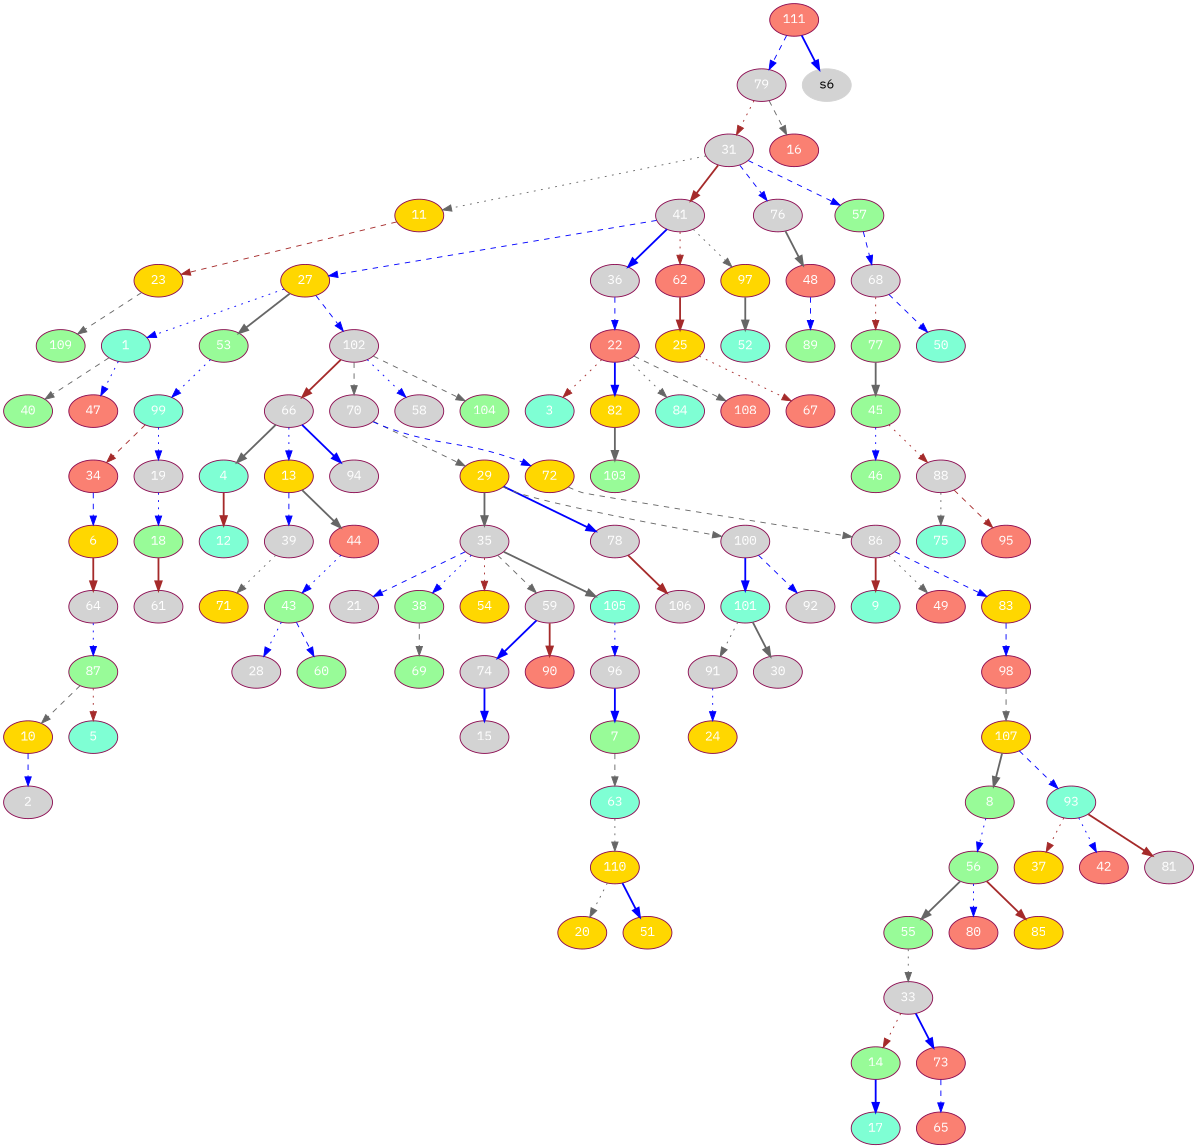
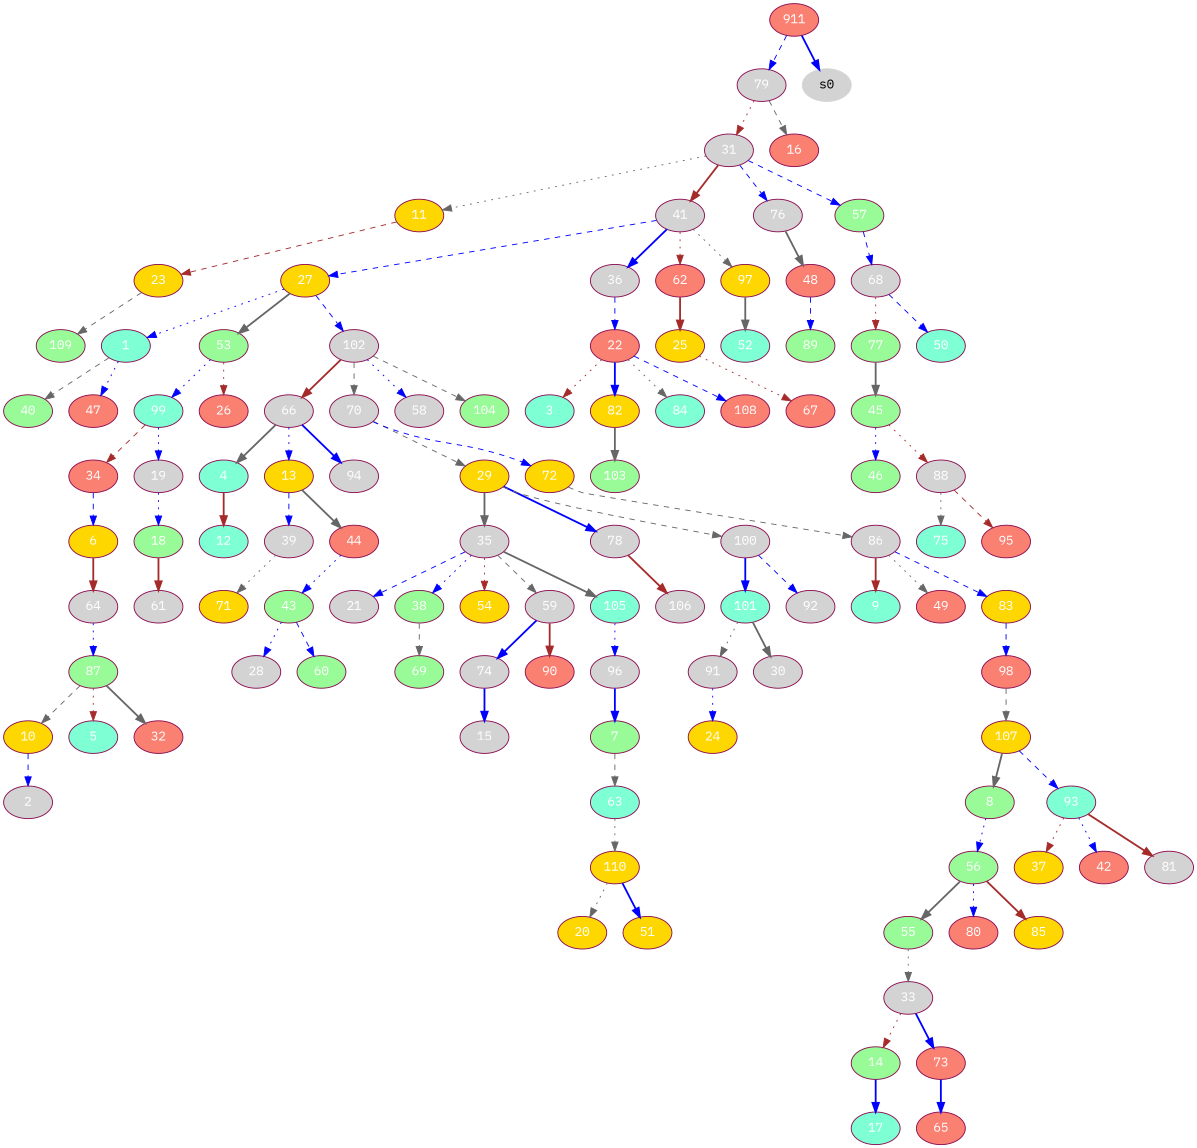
node "111": label "111" -> "911"
node "s6": label "s6" -> "s0"
edge "22" -> "108": color gray40 -> blue
node "26": added
node "32": added
edge "73" -> "65": style dashed -> bold
